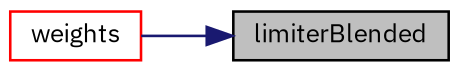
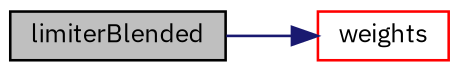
edge "weights" -> "limiterBlended": reversed
